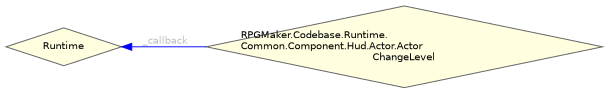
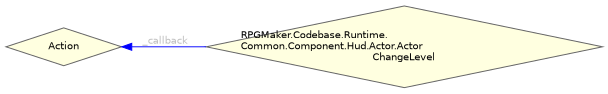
node "Runtime": label "Runtime" -> "Action"
